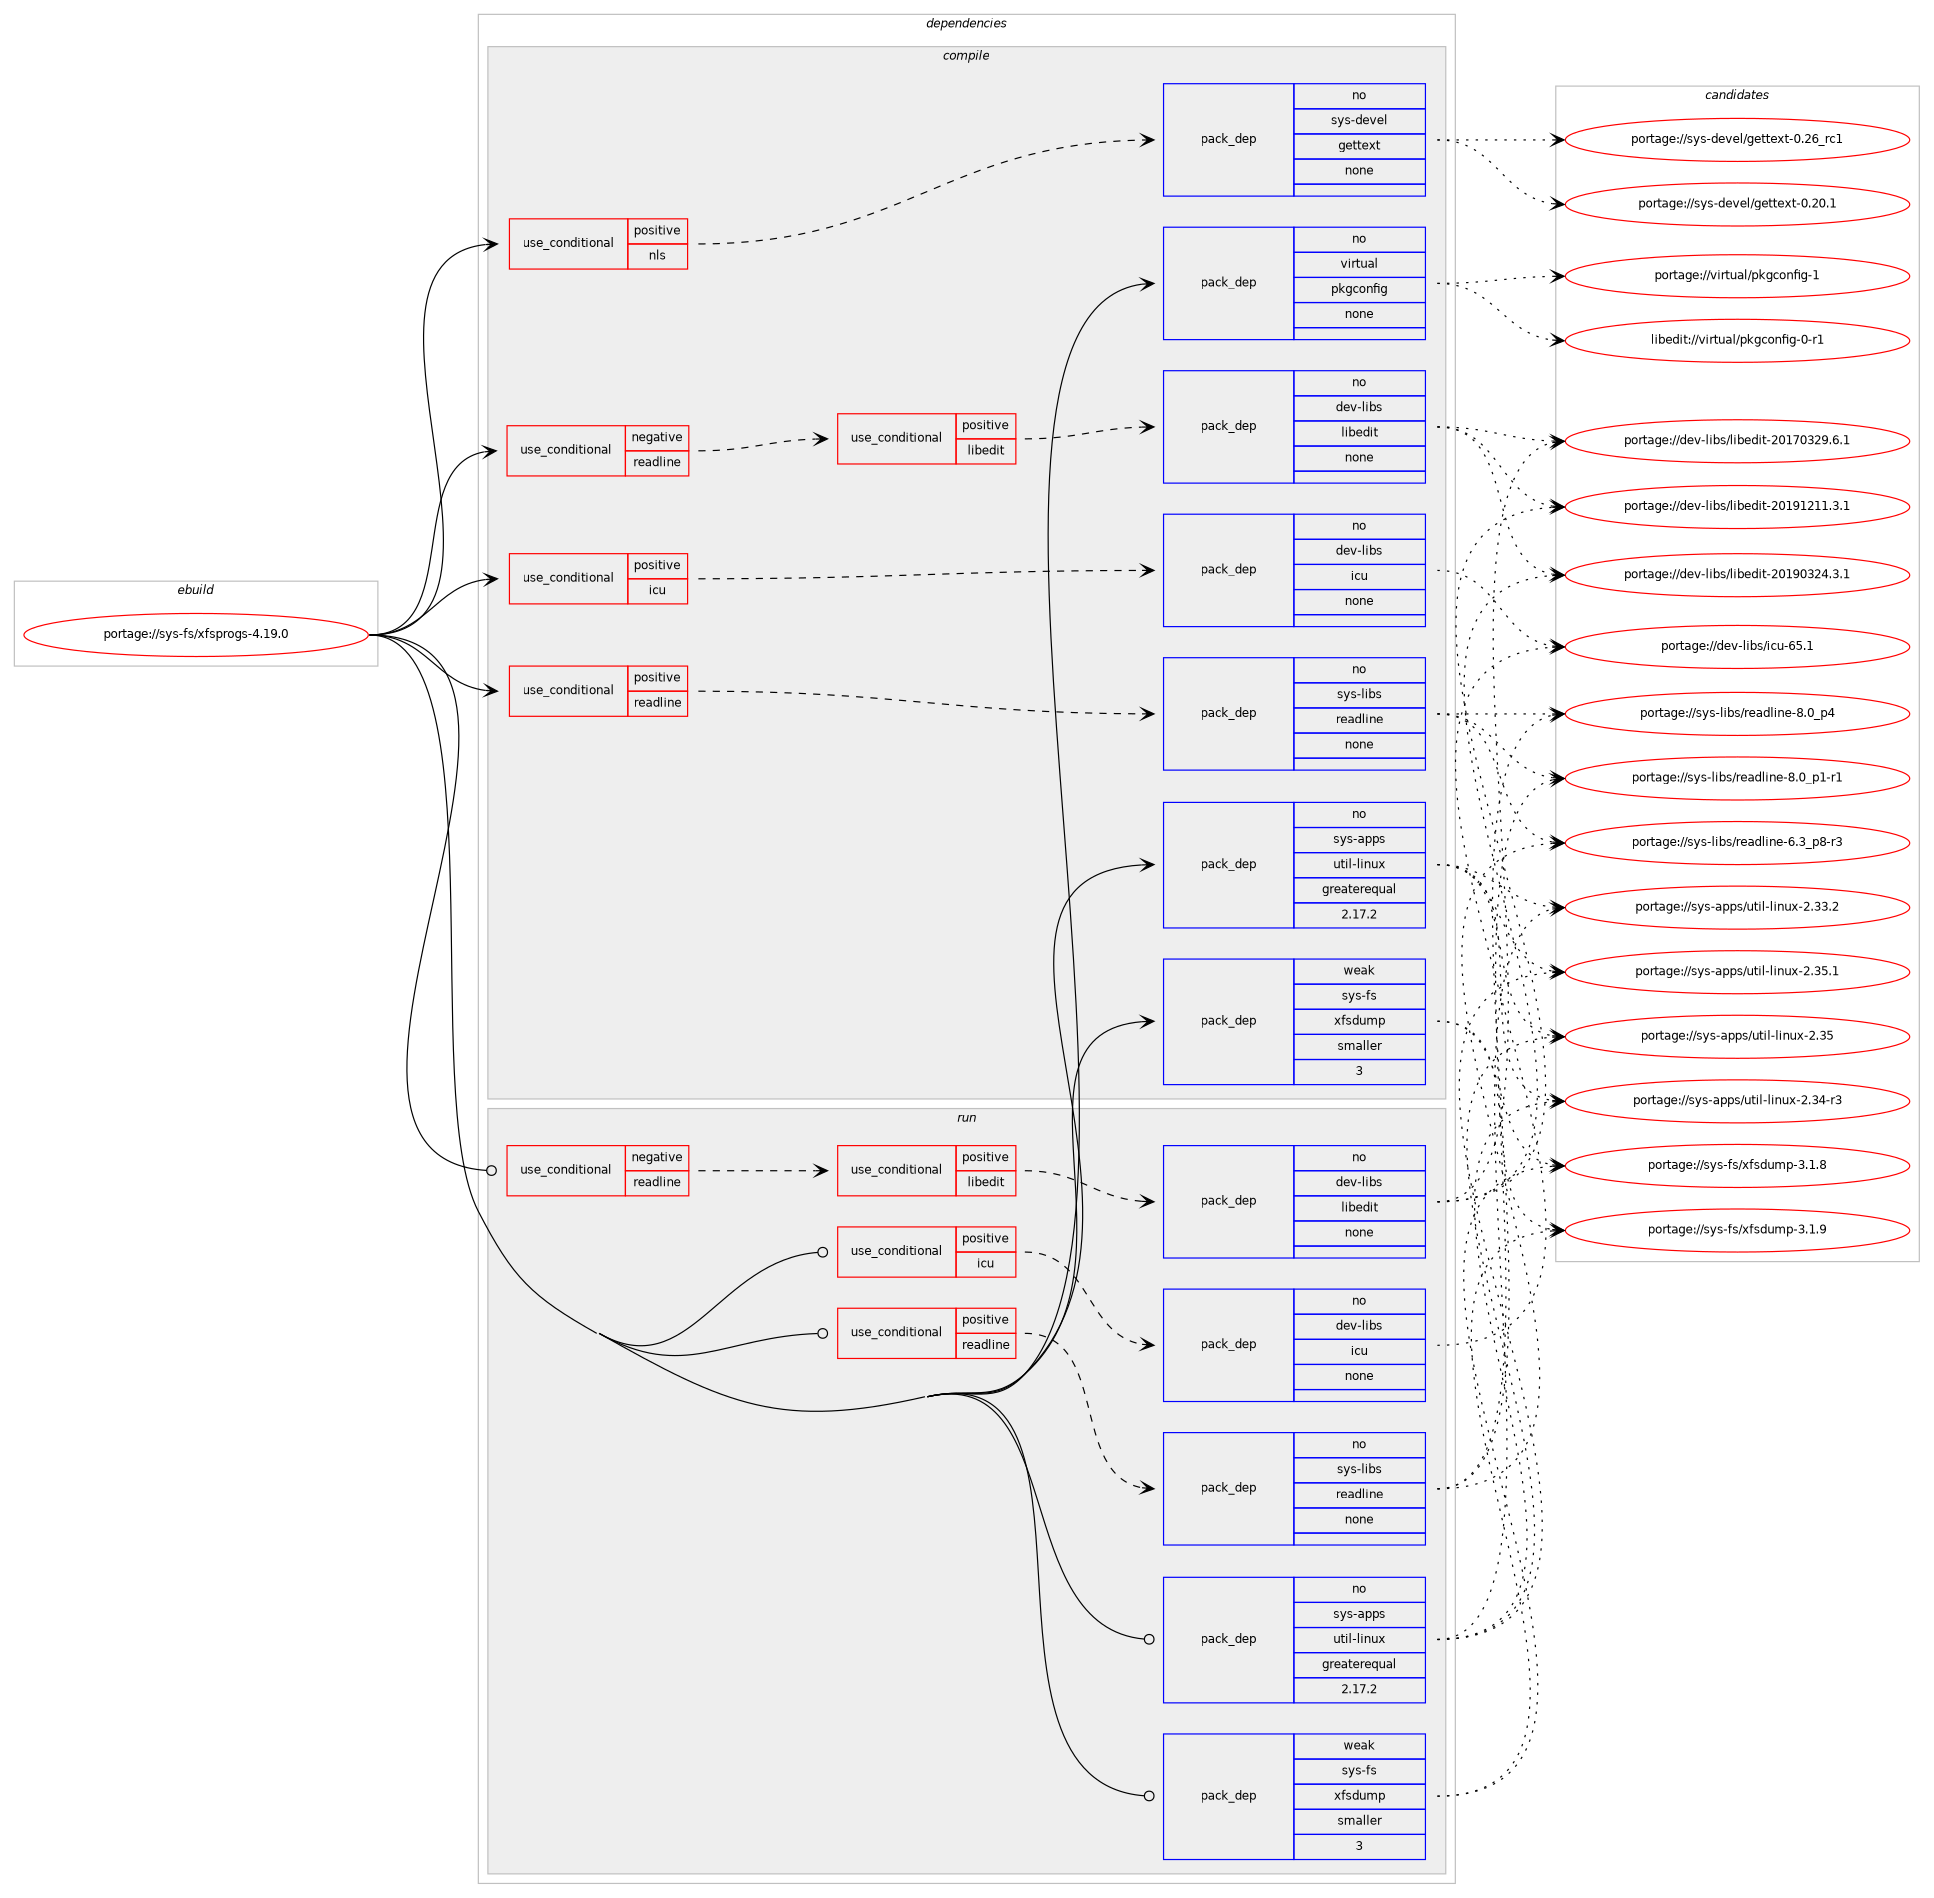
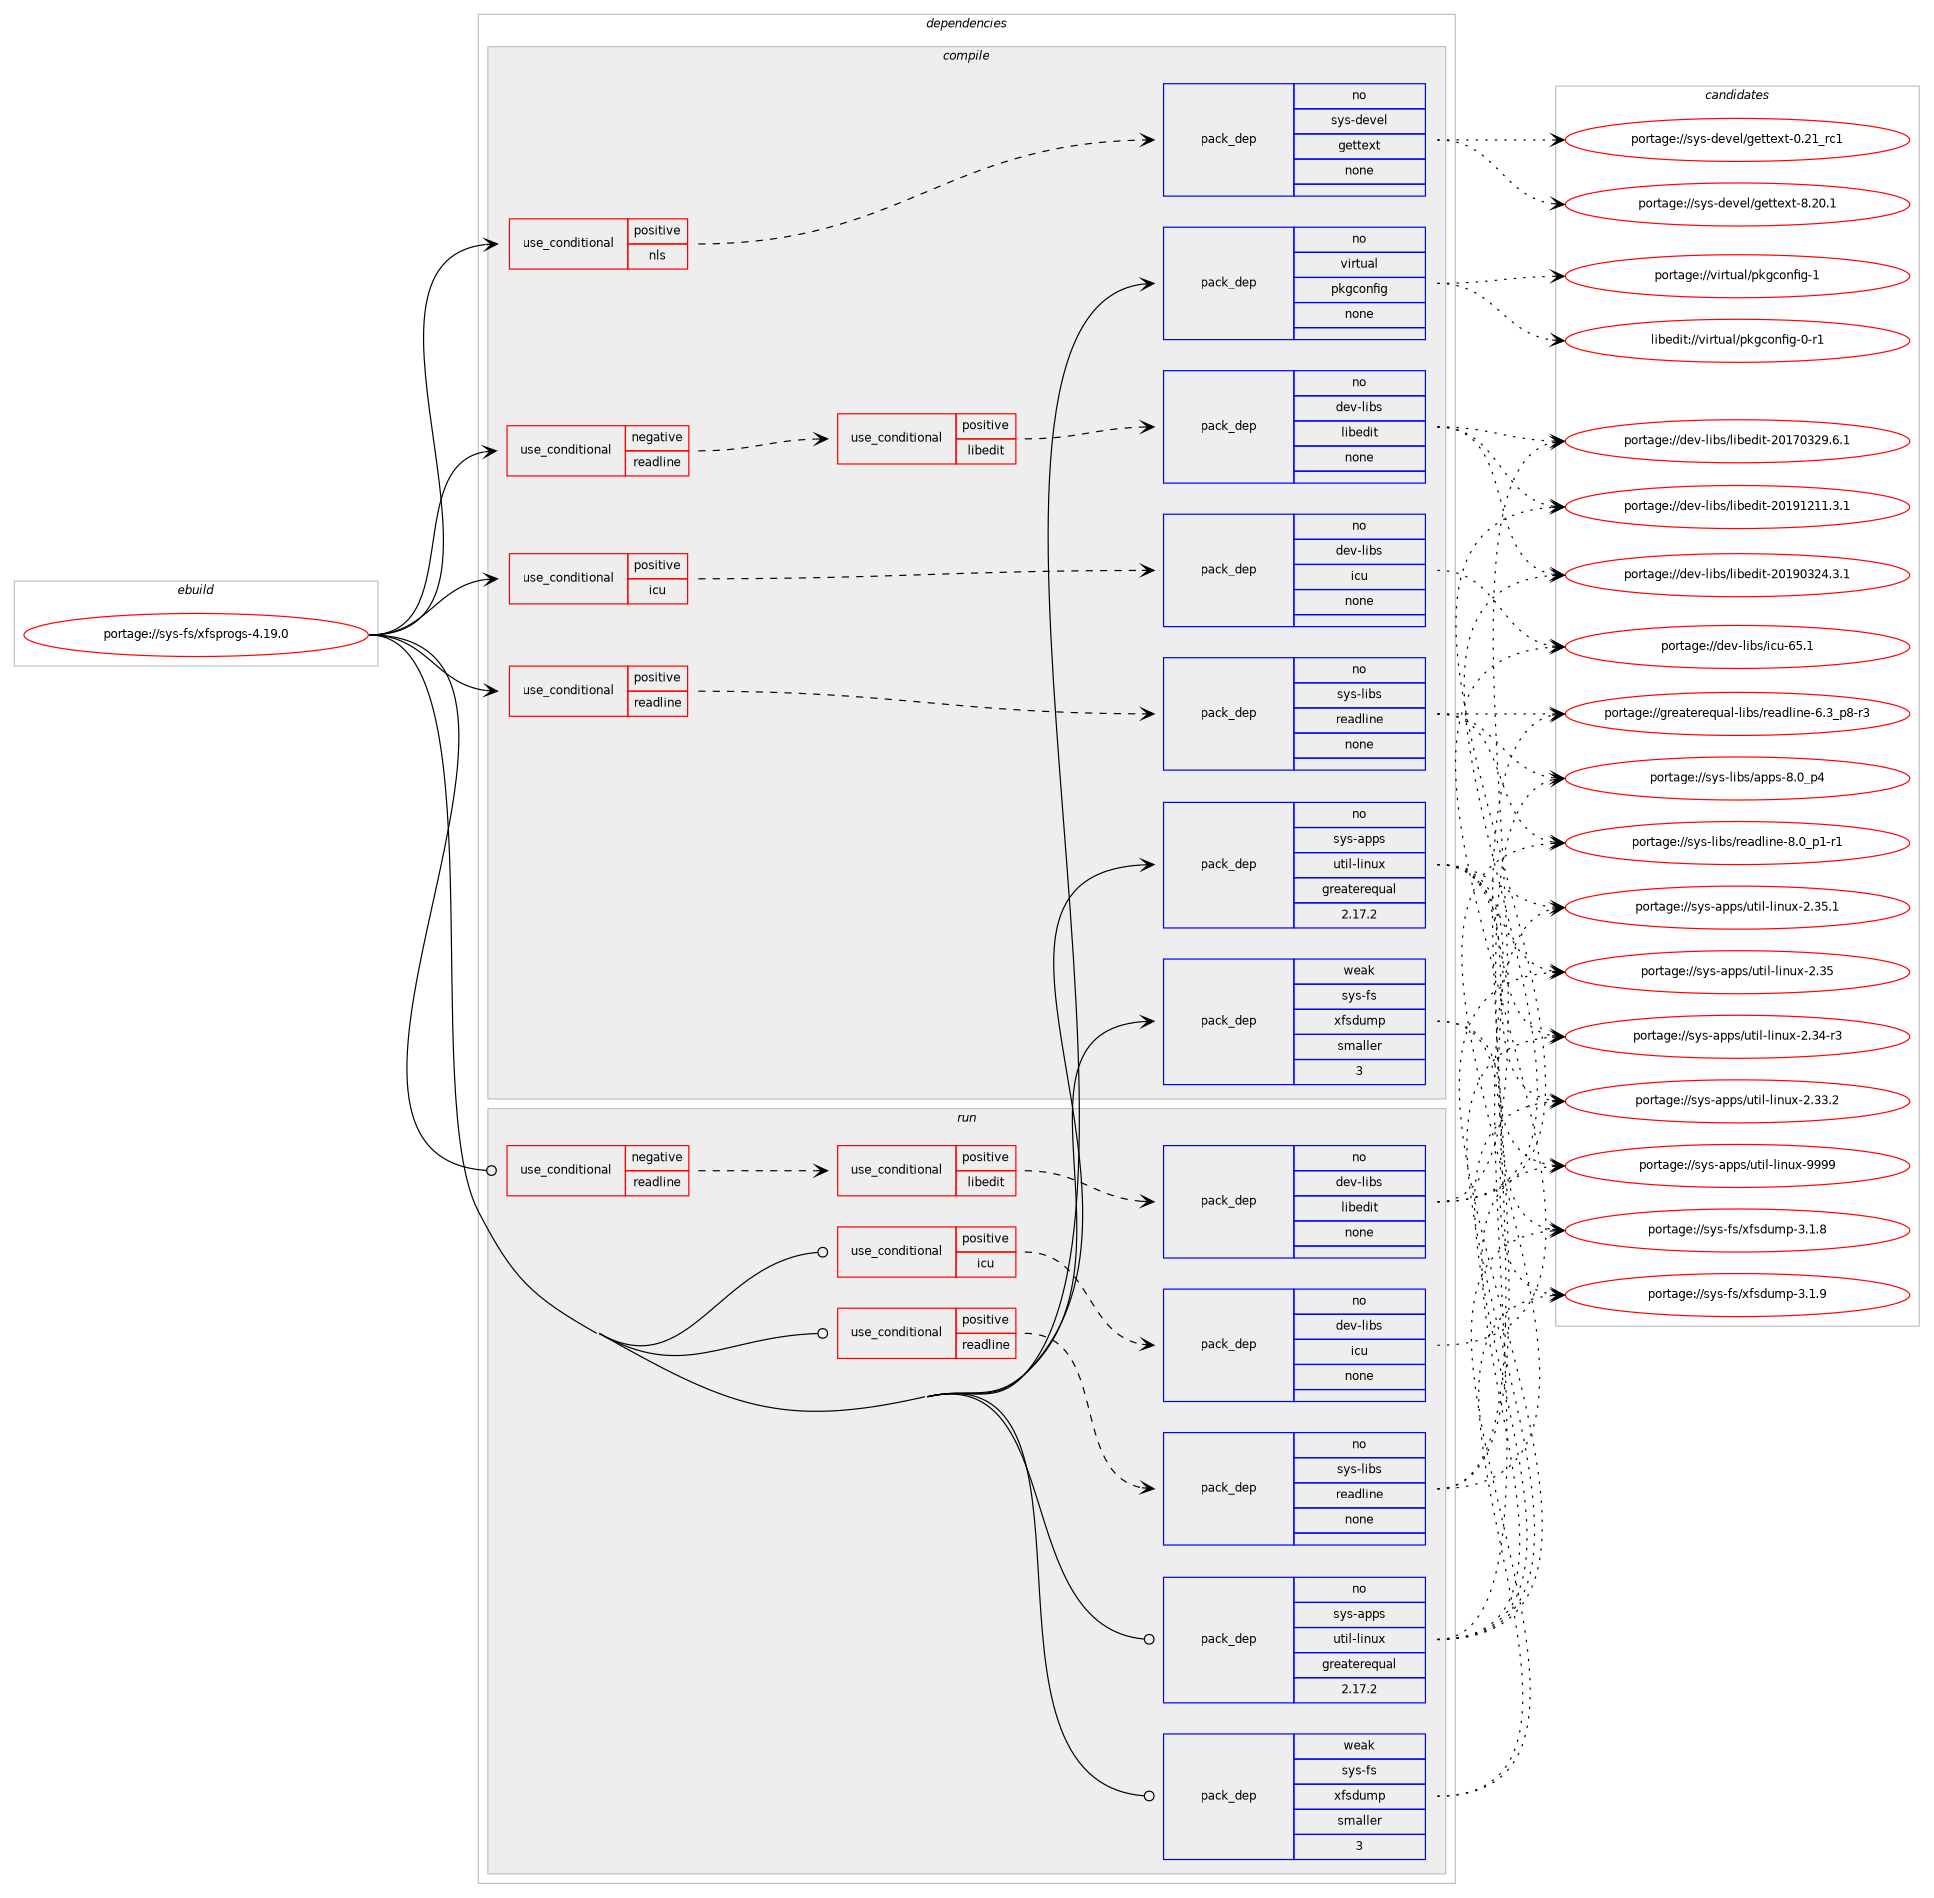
node "portage://sys-devel/gettext-0.26_rc1": label "portage://sys-devel/gettext-0.26_rc1" -> "portage://sys-devel/gettext-0.21_rc1"
node "portage://sys-devel/gettext-0.20.1": label "portage://sys-devel/gettext-0.20.1" -> "portage://sys-devel/gettext-8.20.1"
node "portage://sys-libs/readline-8.0_p4": label "portage://sys-libs/readline-8.0_p4" -> "portage://sys-libs/apps-8.0_p4"
node "portage://sys-libs/readline-6.3_p8-r3": label "portage://sys-libs/readline-6.3_p8-r3" -> "portage://greaterequal-libs/readline-6.3_p8-r3"
node "portage://sys-apps/util-linux-9999": added
